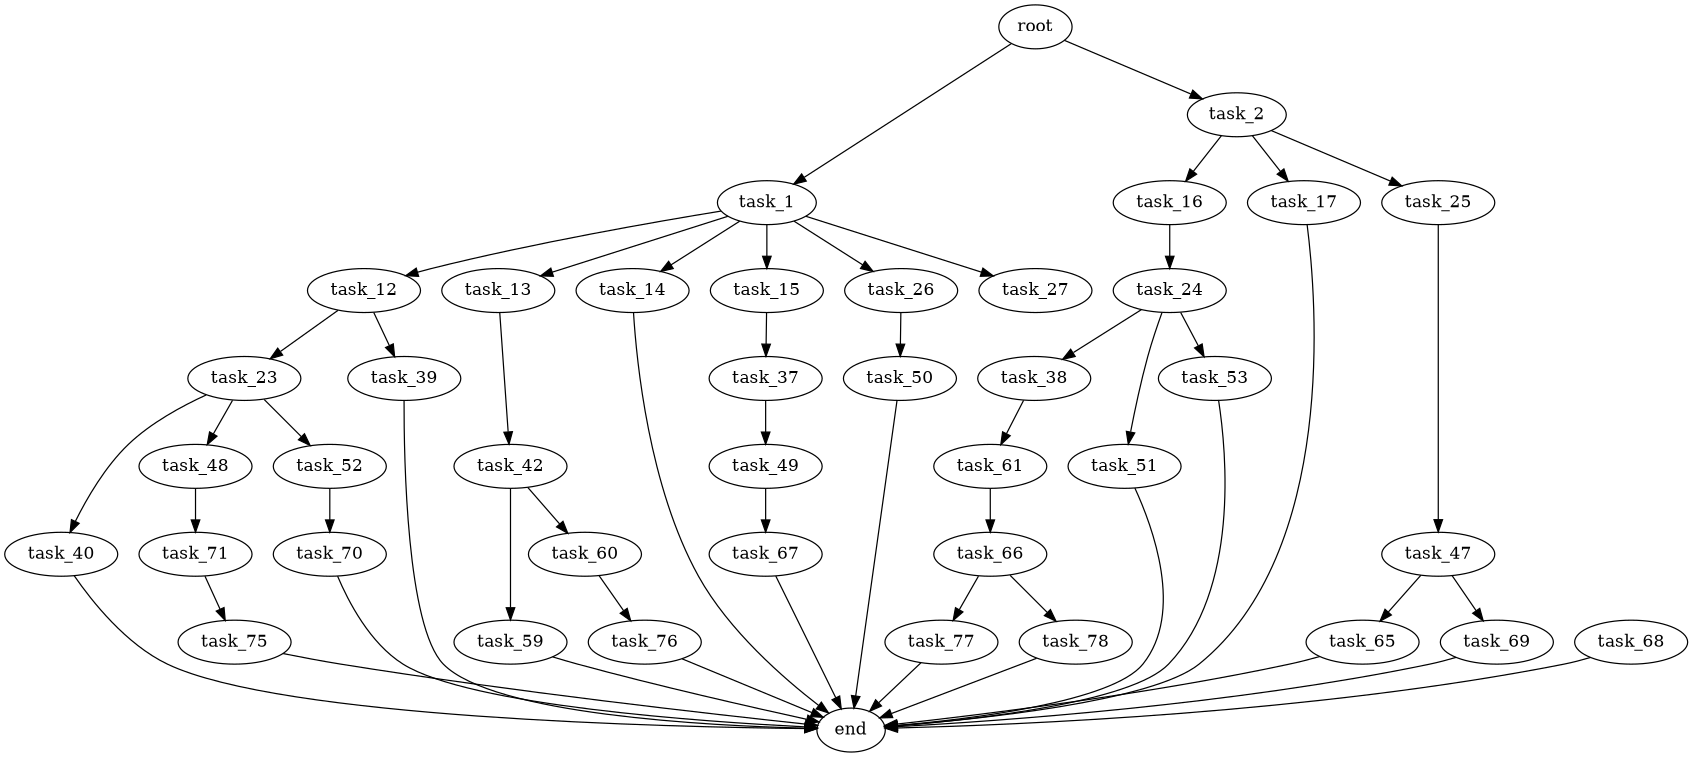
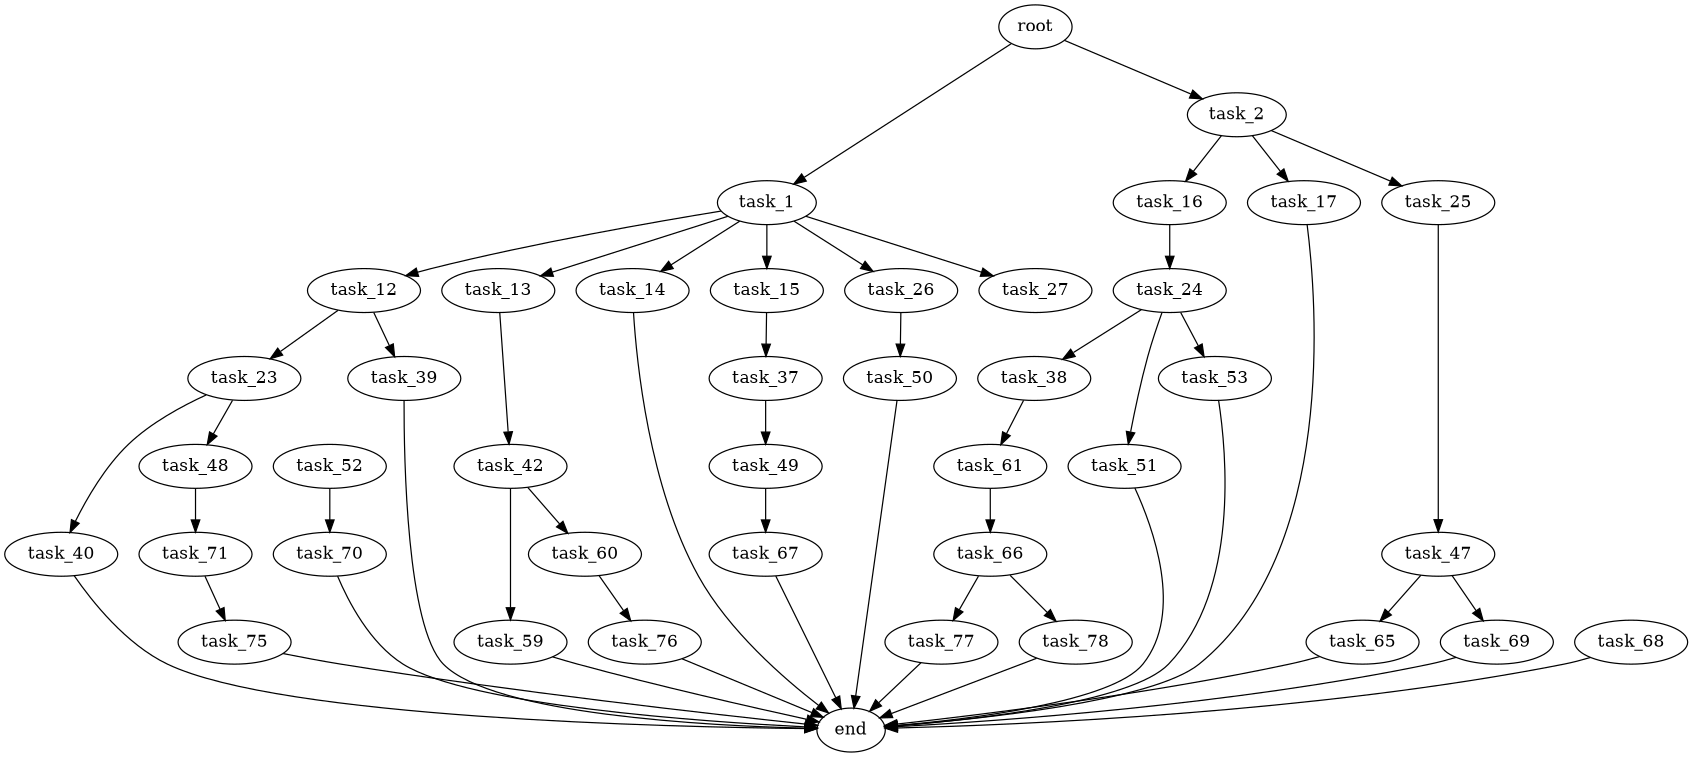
edge "task_23" -> "task_52": removed
